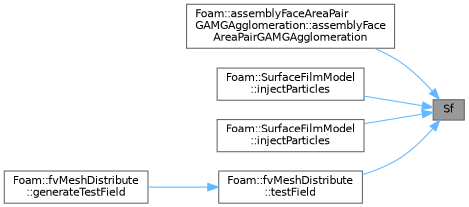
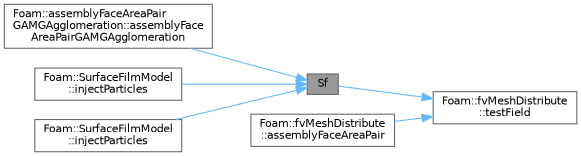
edge "Foam::fvMeshDistribute ::testField" -> "Sf": reversed
node "Foam::fvMeshDistribute ::generateTestField": label "Foam::fvMeshDistribute ::generateTestField" -> "Foam::fvMeshDistribute ::assemblyFaceAreaPair"
